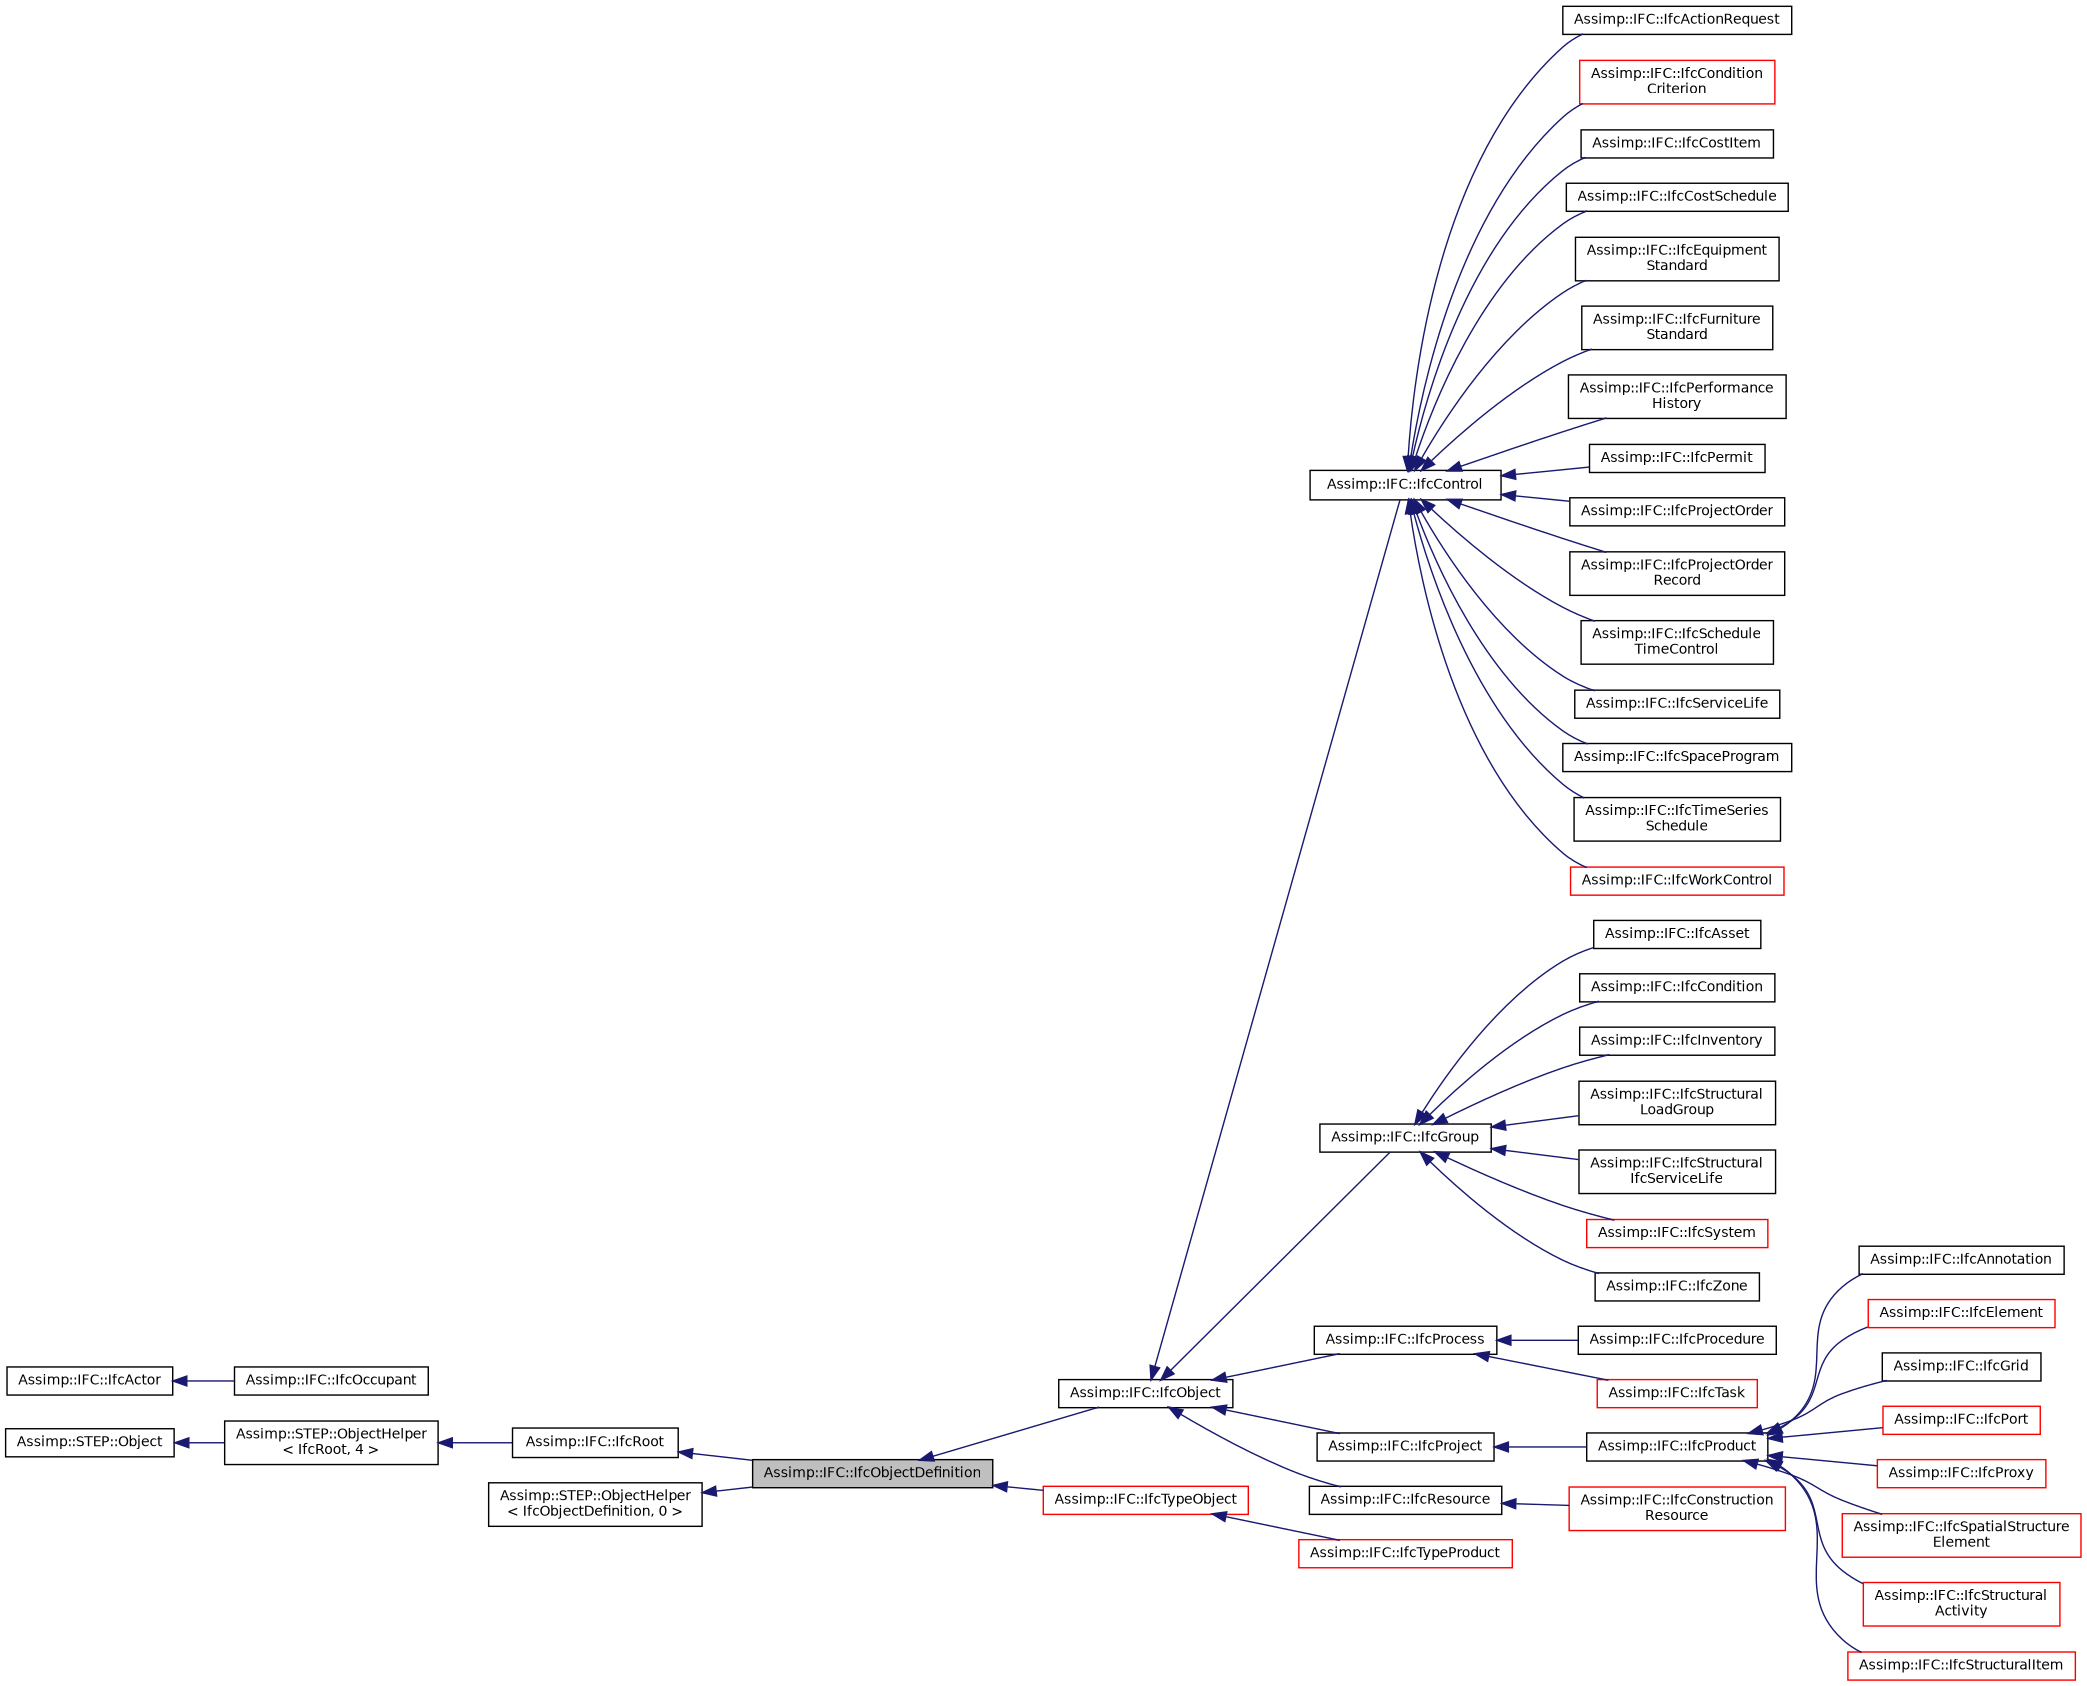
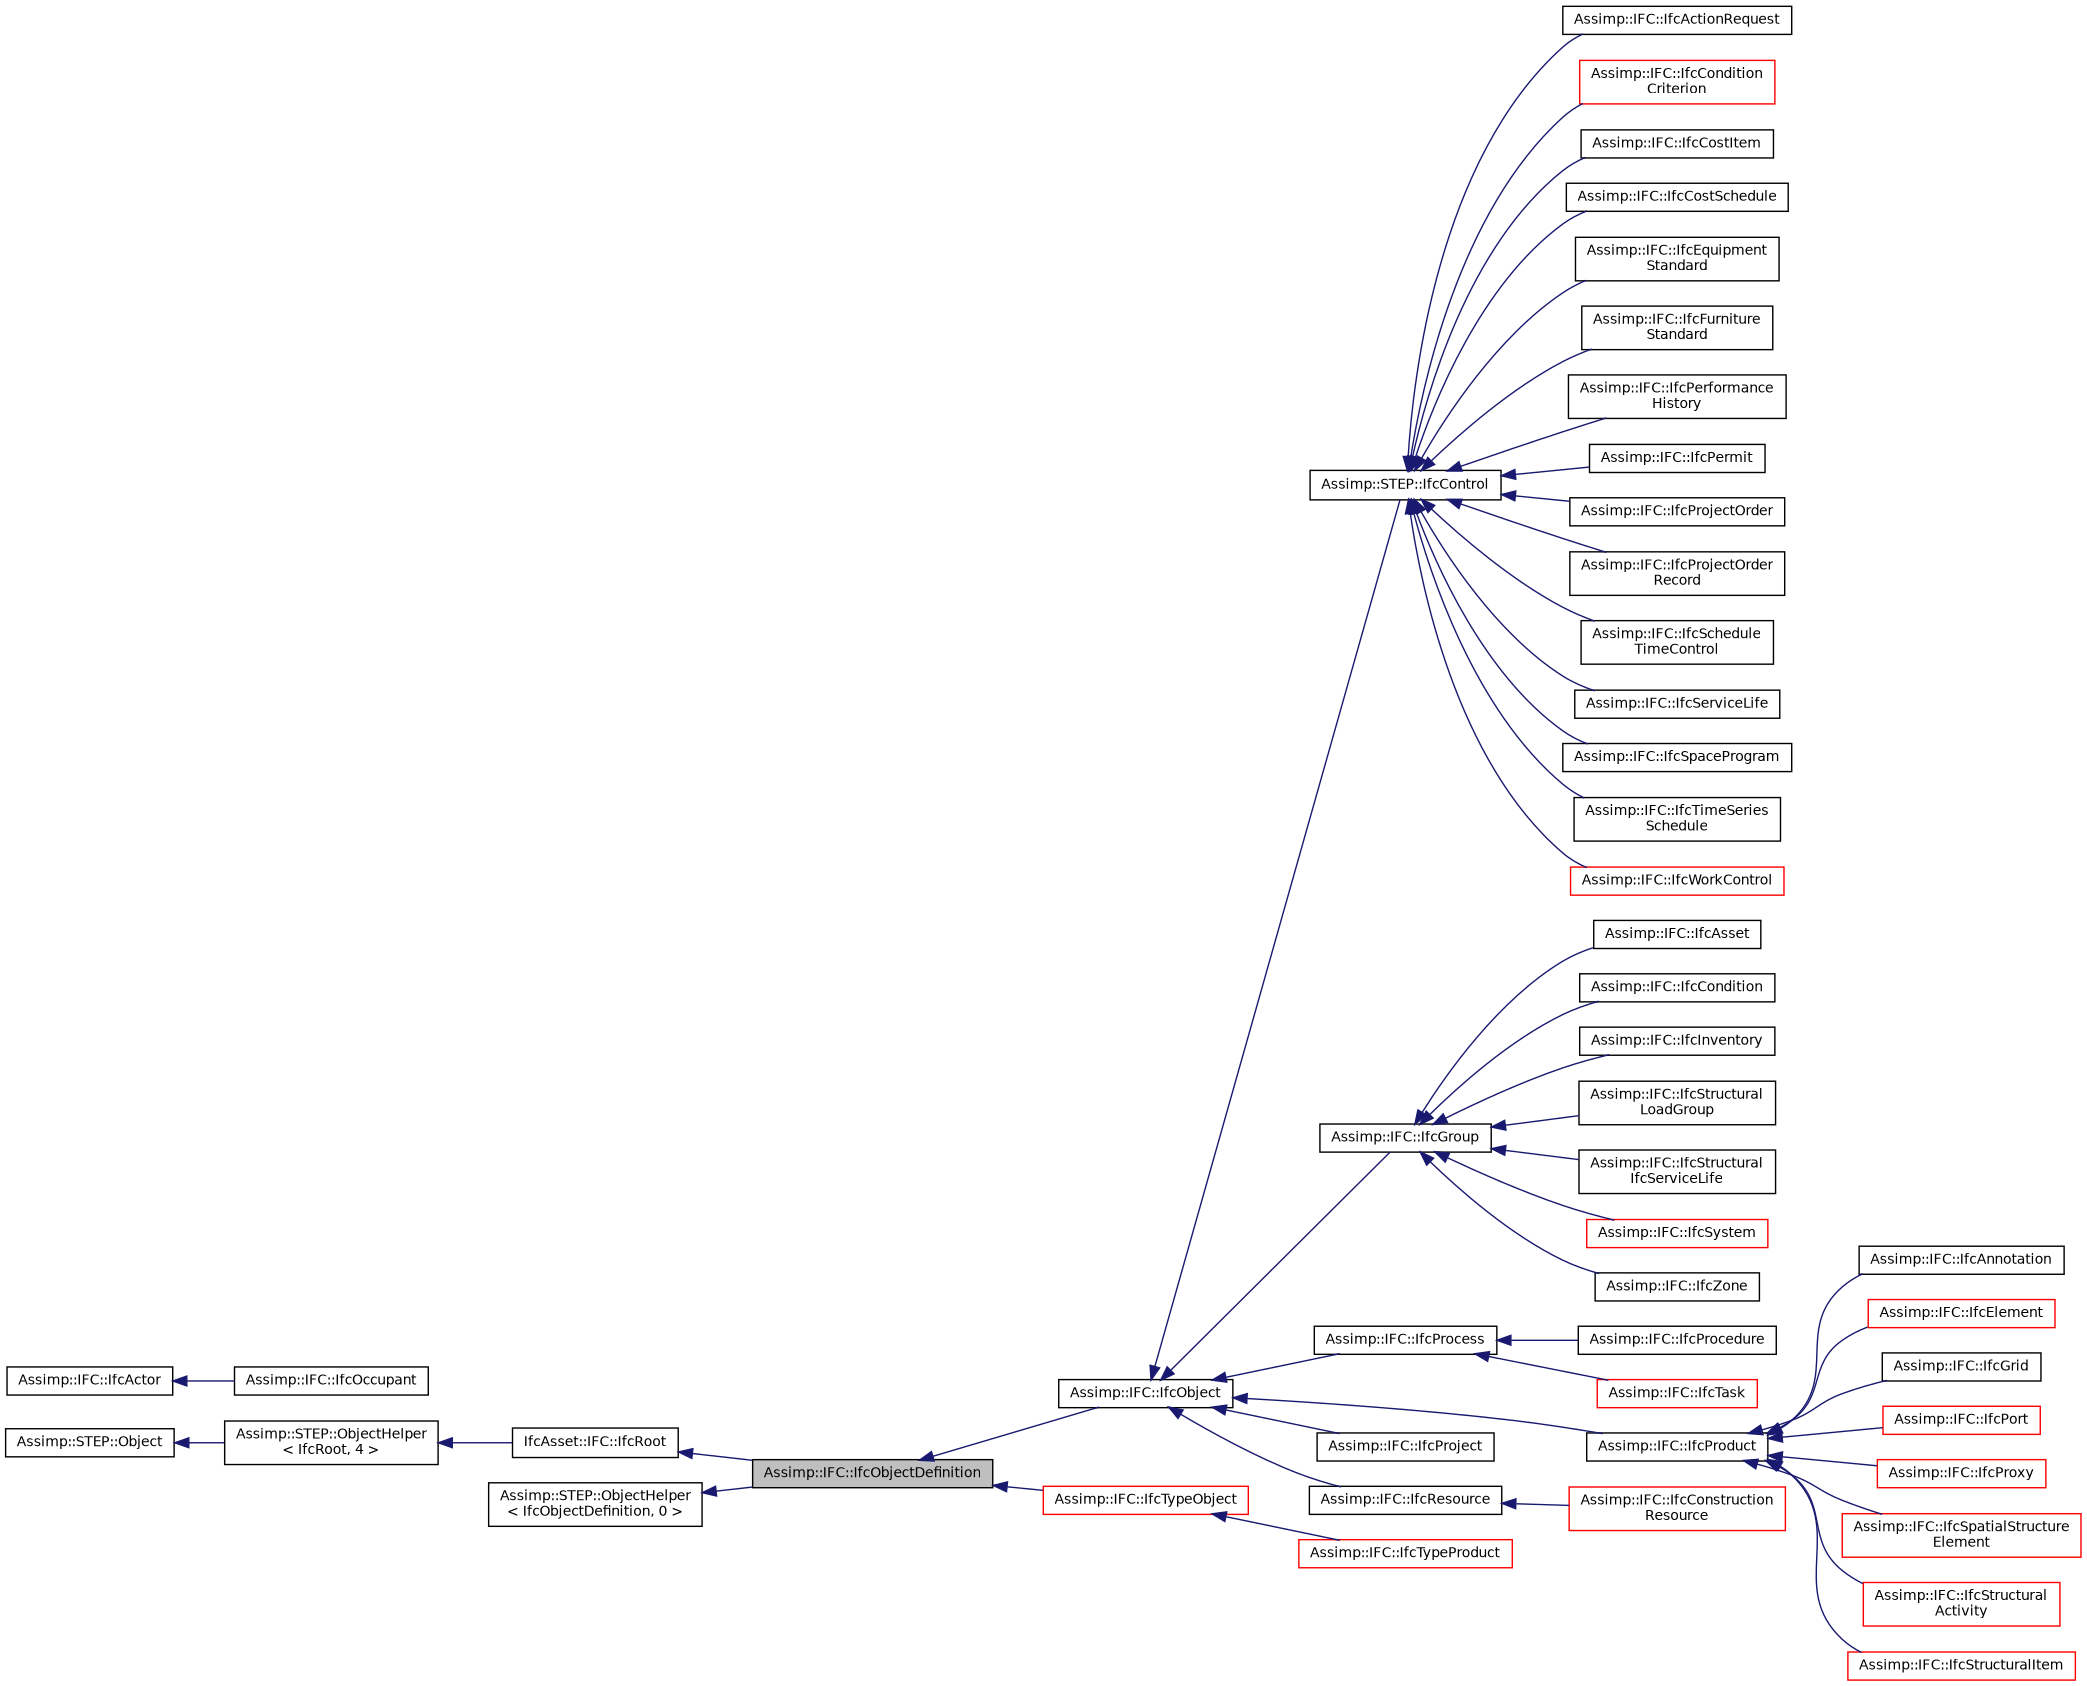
node "Assimp::IFC::IfcControl": label "Assimp::IFC::IfcControl" -> "Assimp::STEP::IfcControl"
node "Assimp::IFC::IfcRoot": label "Assimp::IFC::IfcRoot" -> "IfcAsset::IFC::IfcRoot"
edge "Assimp::IFC::IfcProduct" -> "Assimp::IFC::IfcProject": now "Assimp::IFC::IfcProduct" -> "Assimp::IFC::IfcObject"
